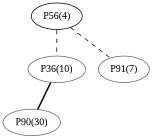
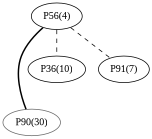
node "P36(10)": color gray40 -> black
node "P91(7)": color gray40 -> black
edge "P36(10)" -- "P90(30)": now "P56(4)" -- "P90(30)"
